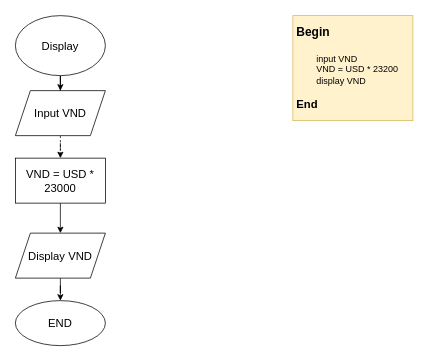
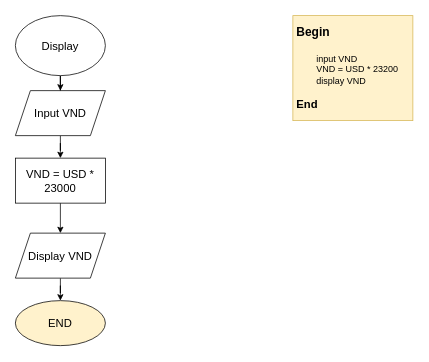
edge "Input VND" -> "VND = USD * 23000": style dashed -> solid
node "END": fillcolor #ffffff -> #fff2cc
